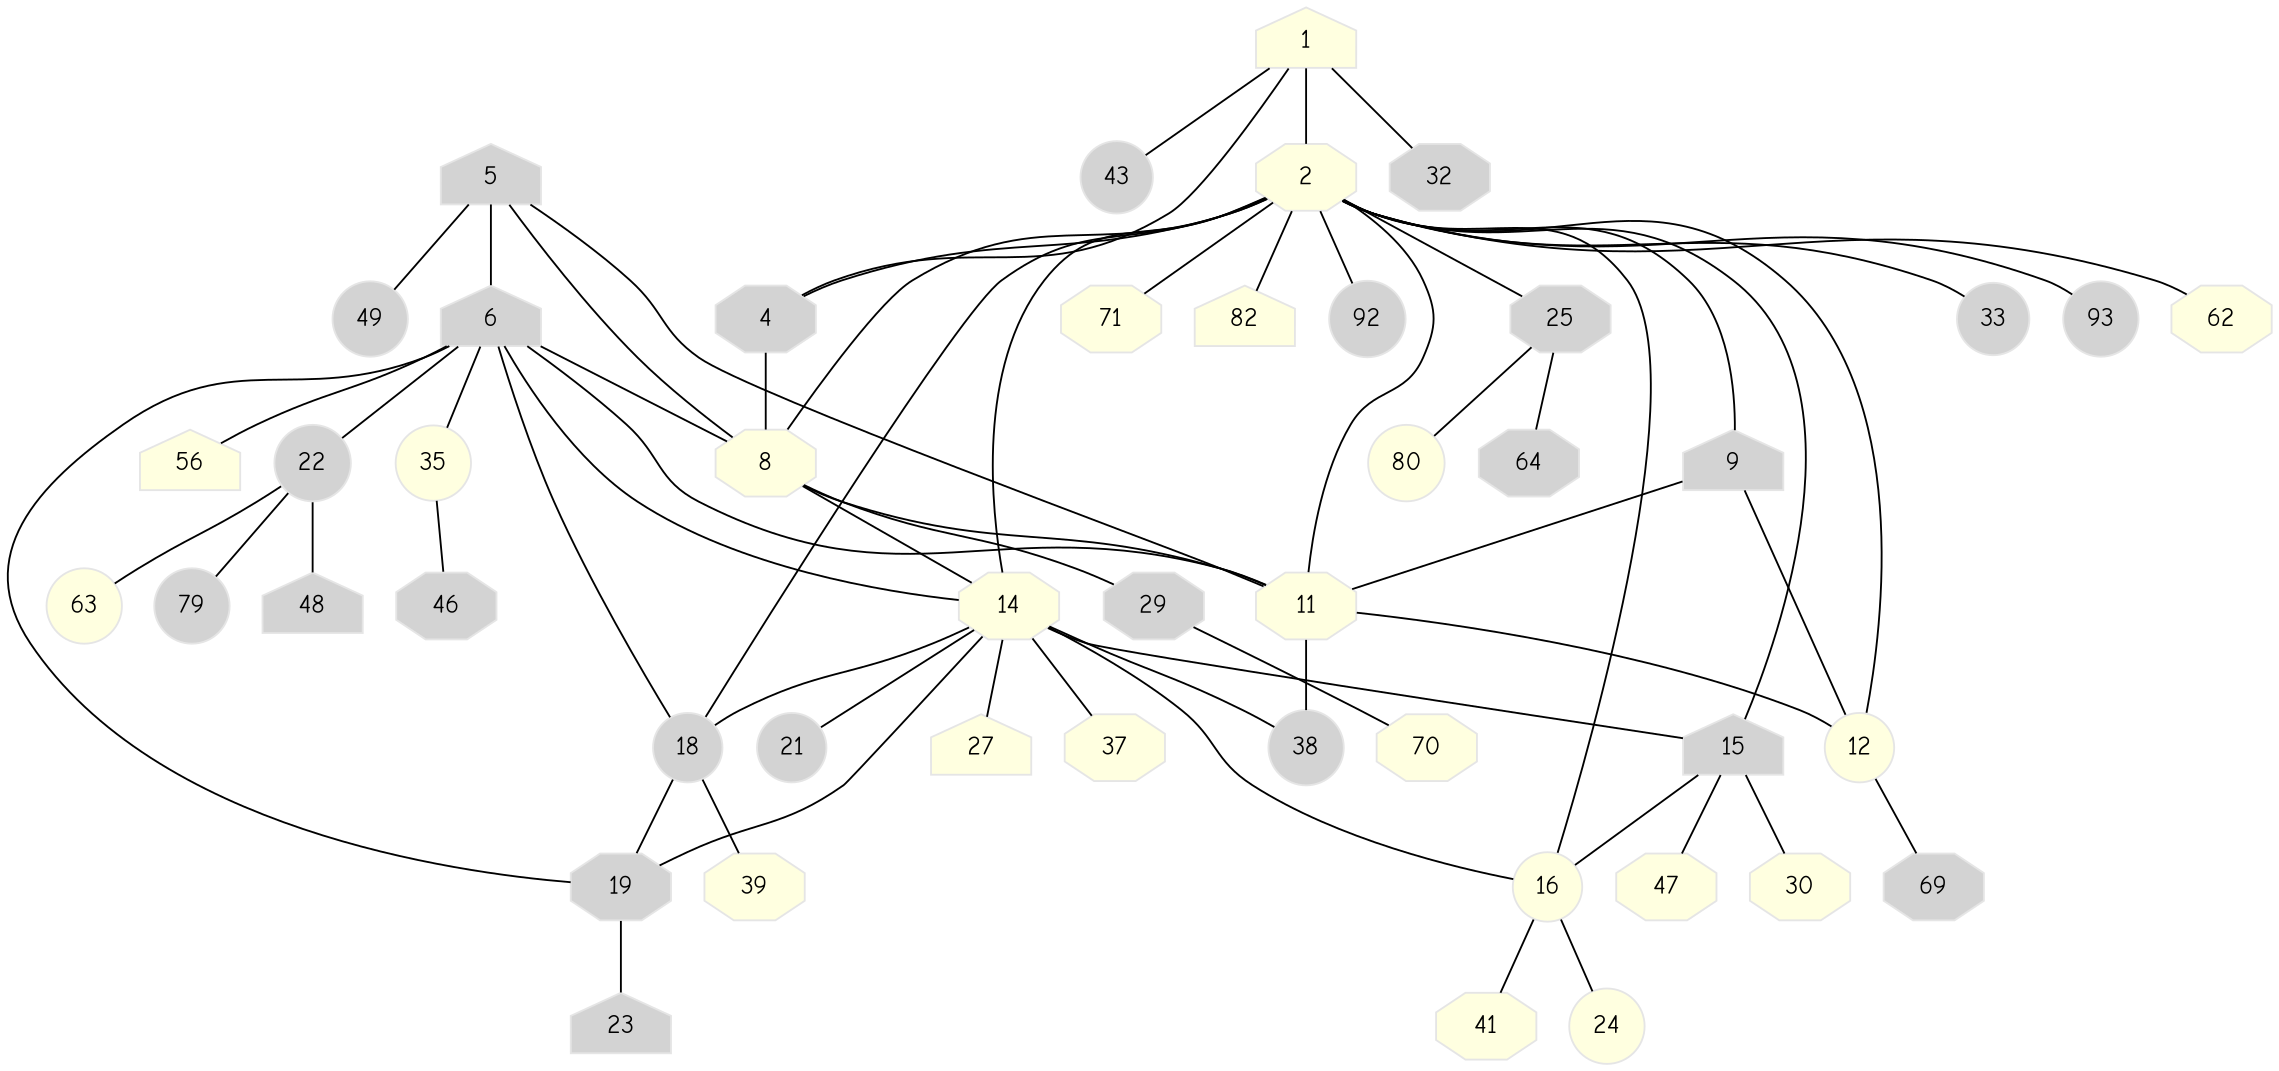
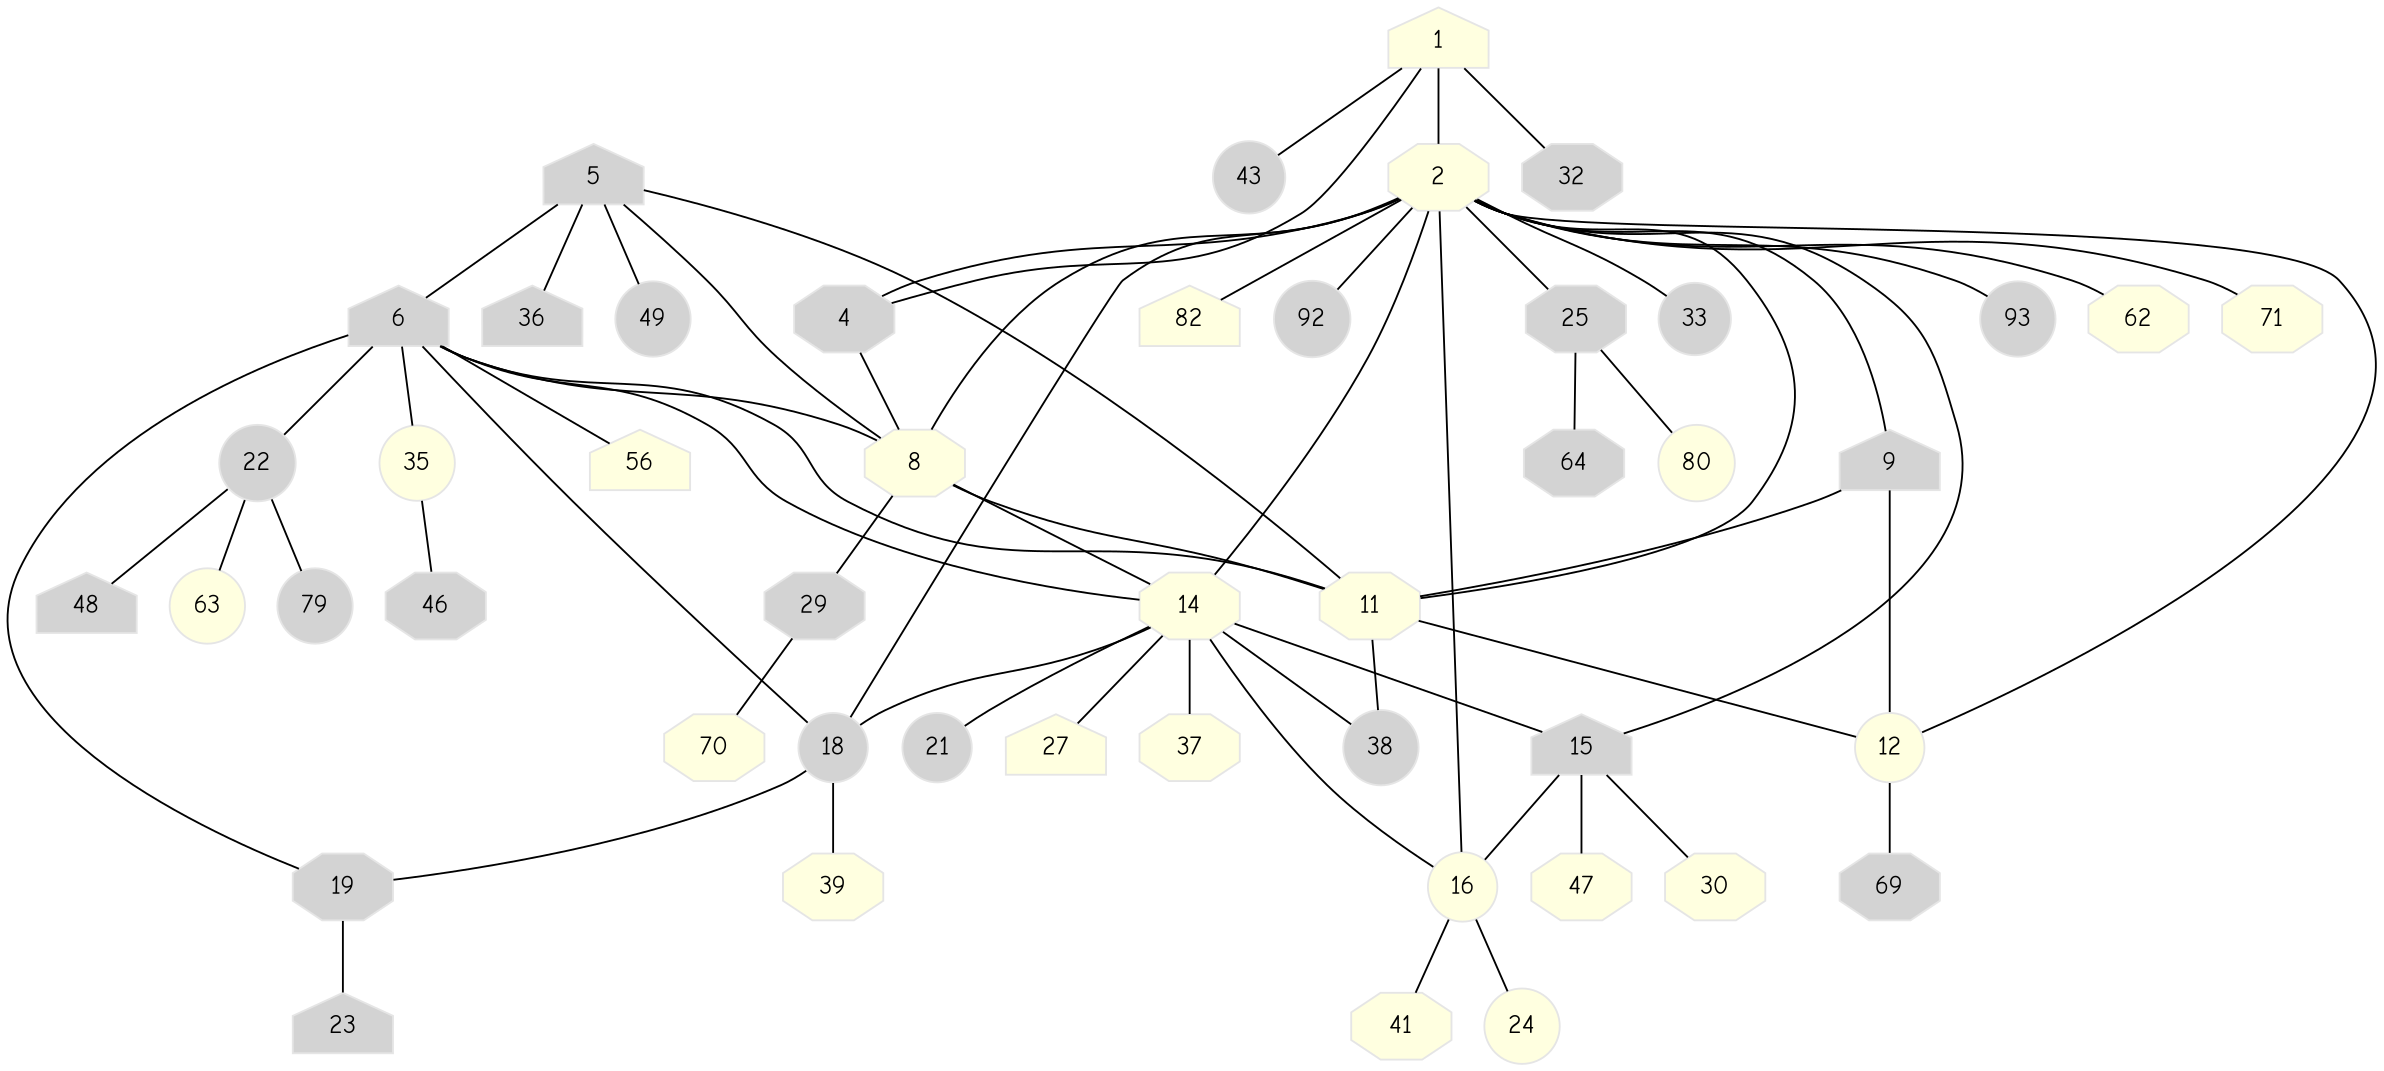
node "36": added
edge "14" -- "19": removed
